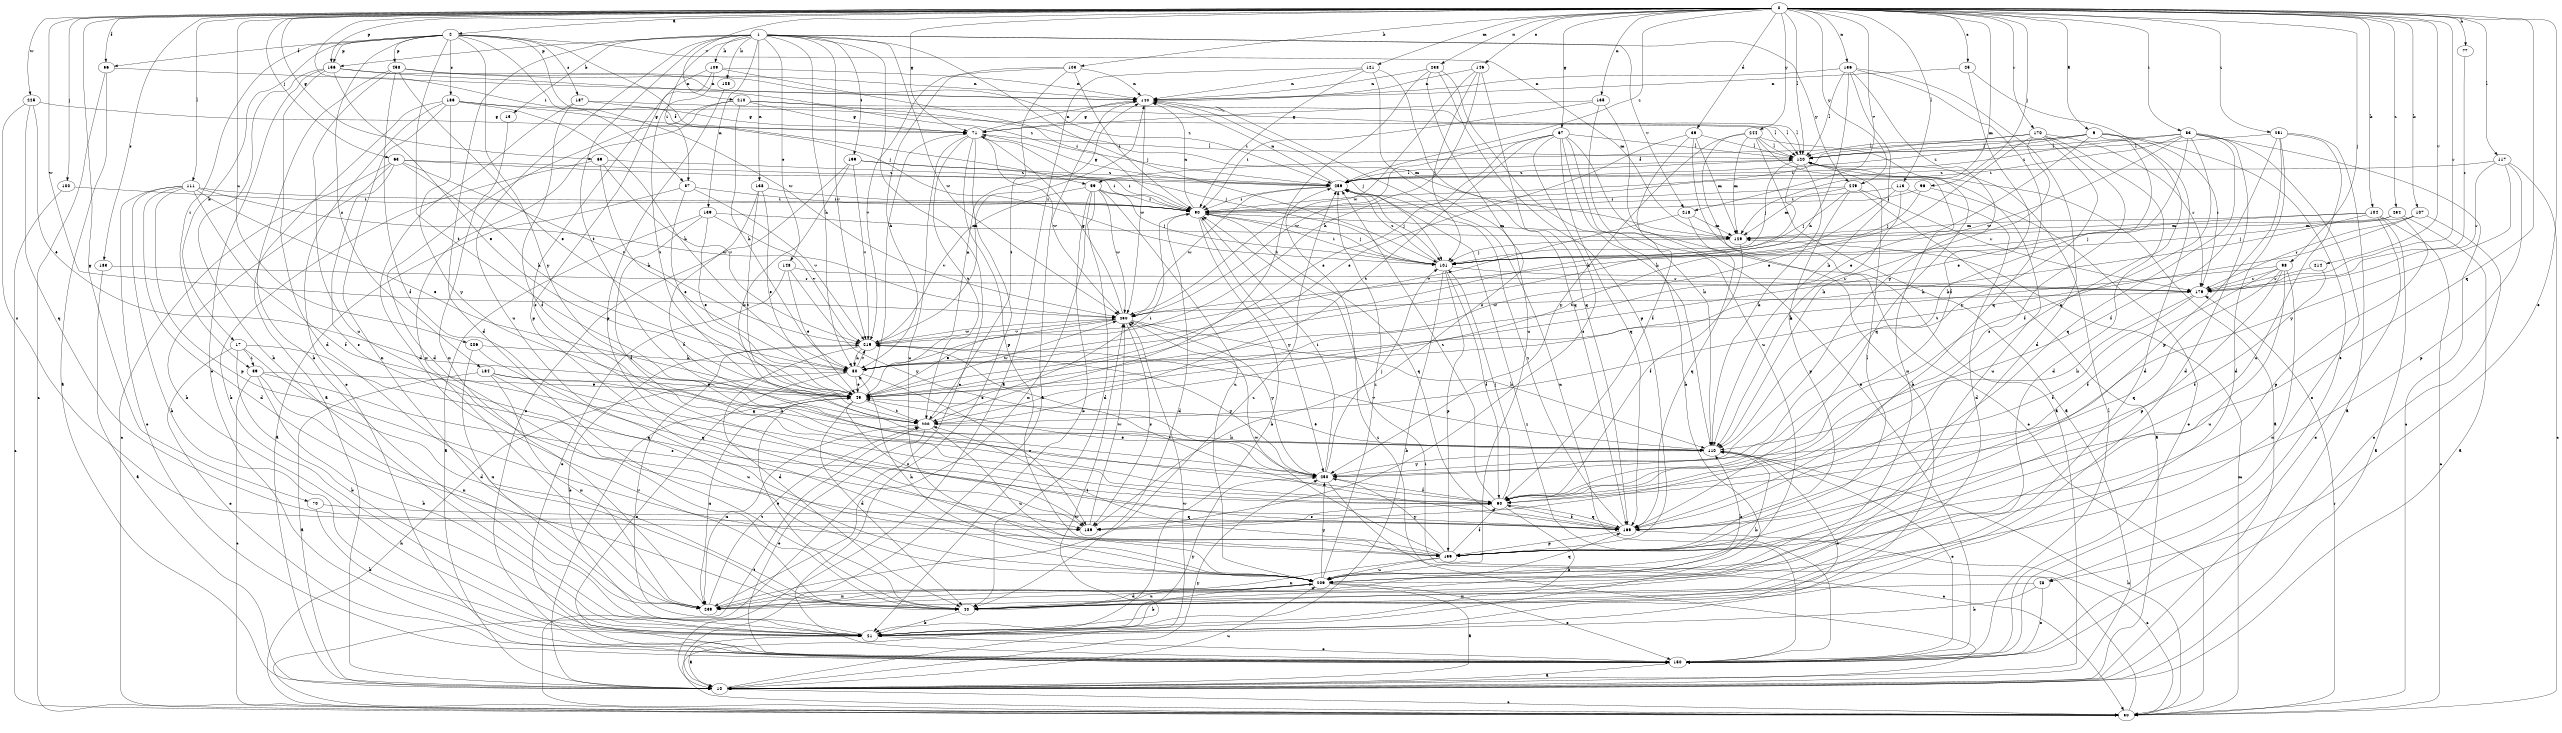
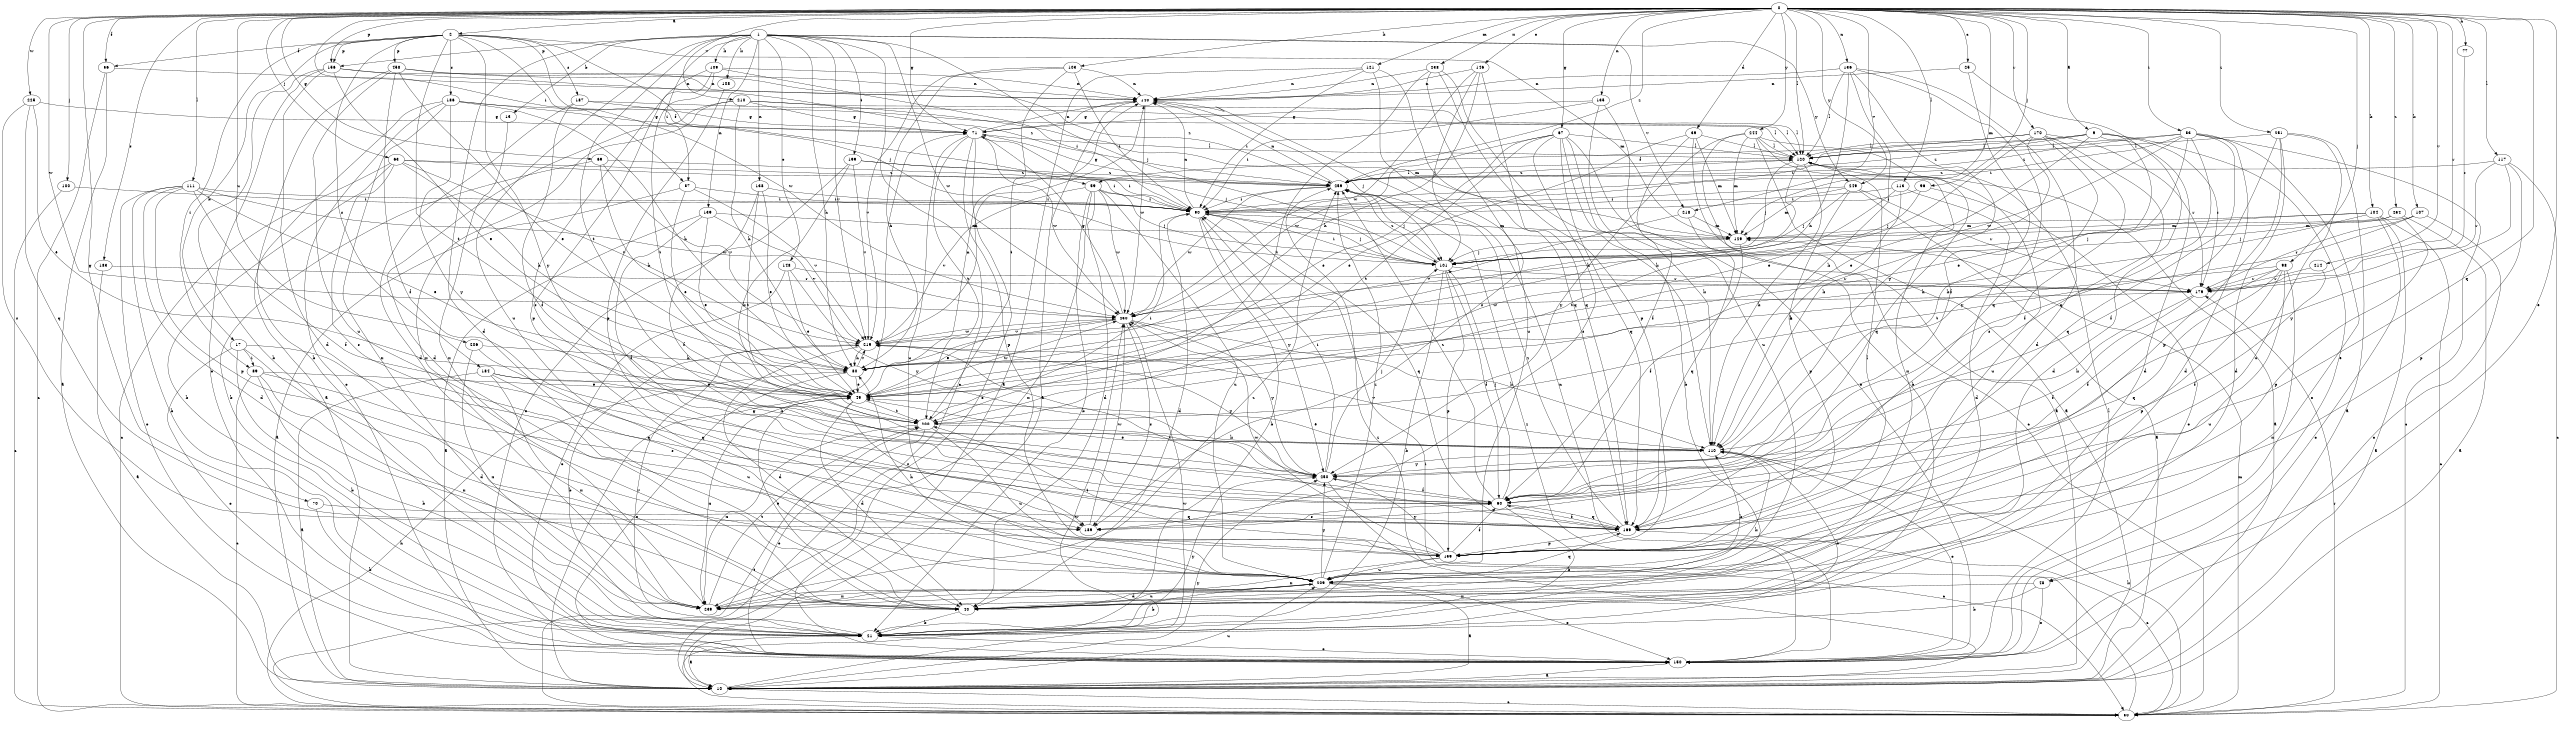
edge "80" -> "189": removed, label "s"
